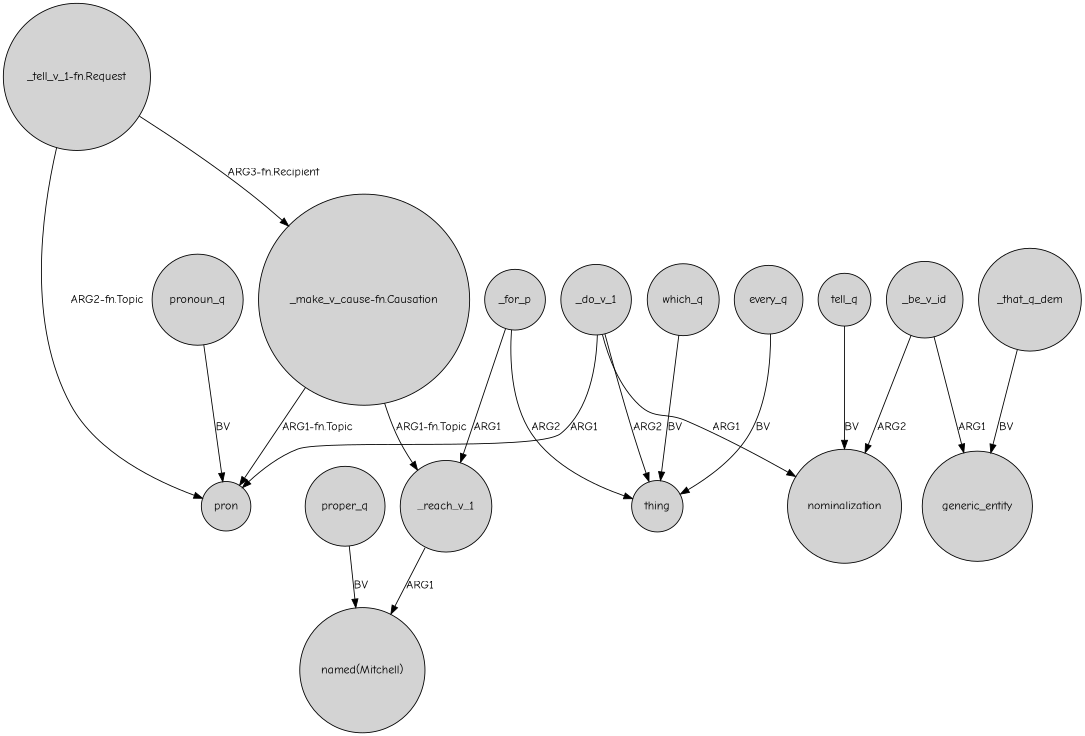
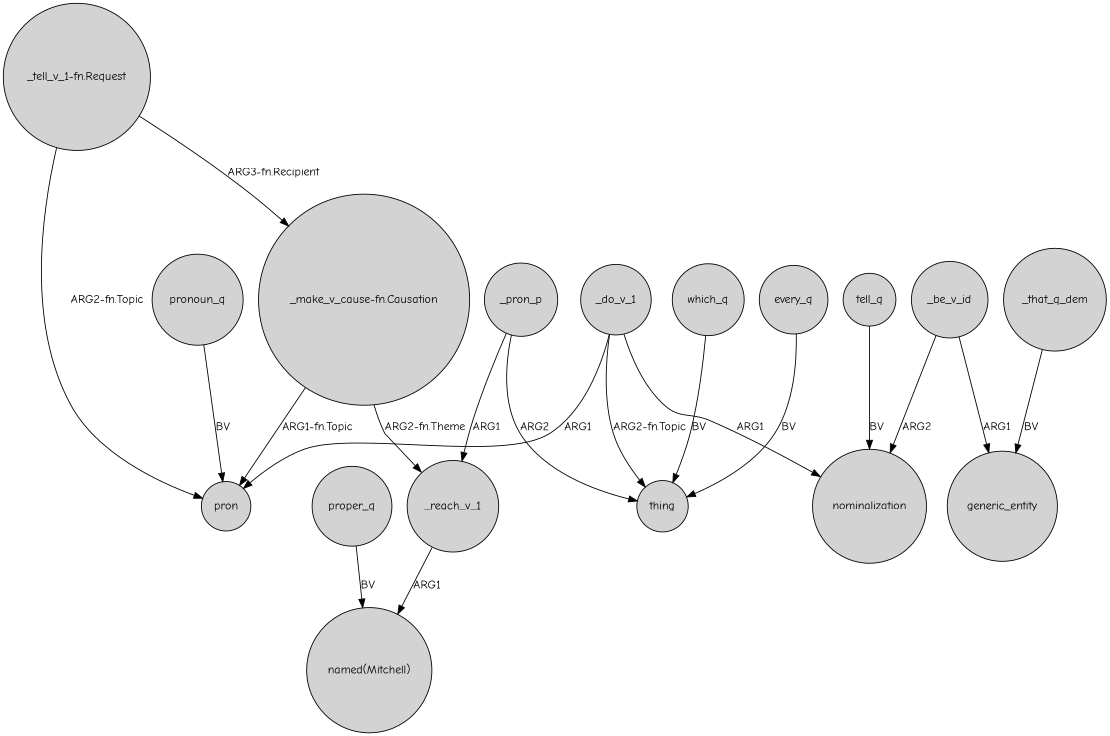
node "_for_p": label "_for_p" -> "_pron_p"
edge "_make_v_cause-fn.Causation" -> "_reach_v_1": label "ARG1-fn.Topic" -> "ARG2-fn.Theme"
edge "_do_v_1" -> "thing": label "ARG2" -> "ARG2-fn.Topic"
